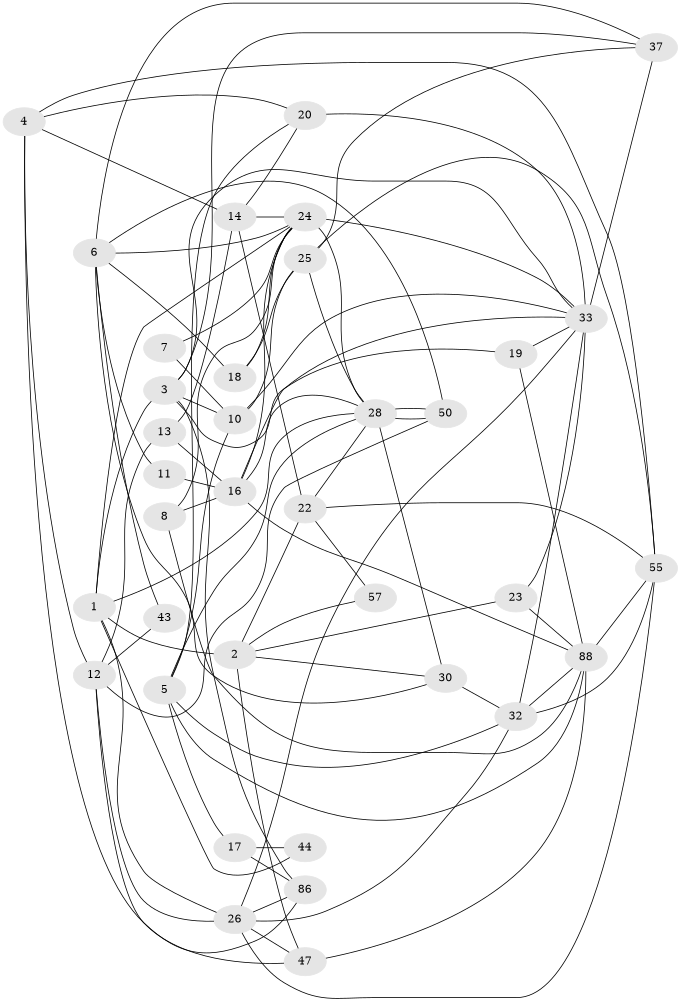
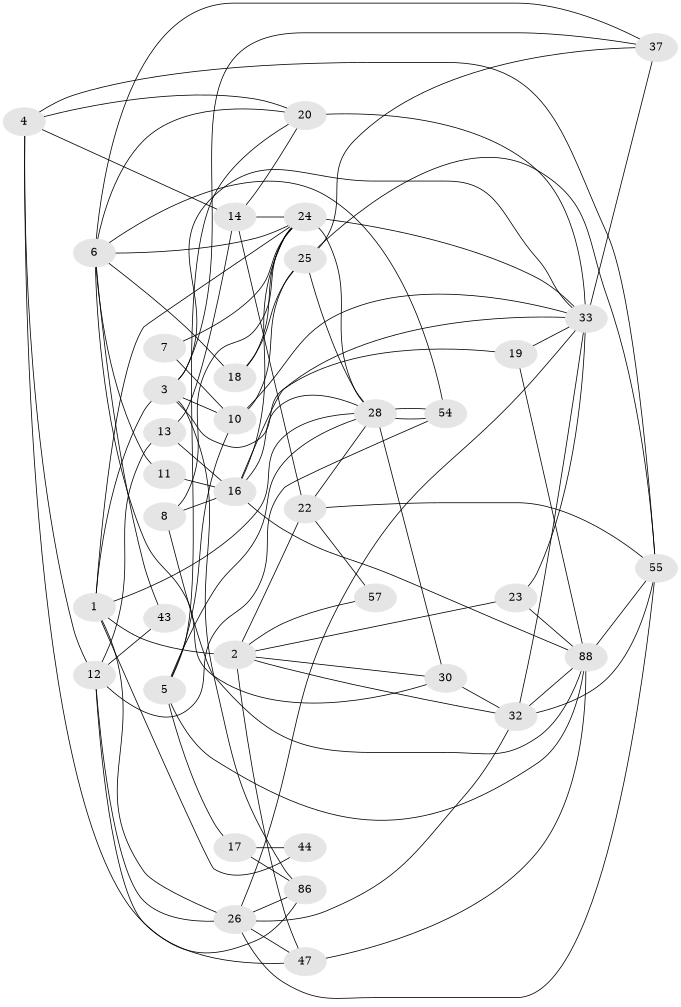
edge "20" -- "6": added
node "50": label "50" -> "54"
edge "5" -- "32": now "2" -- "32"
